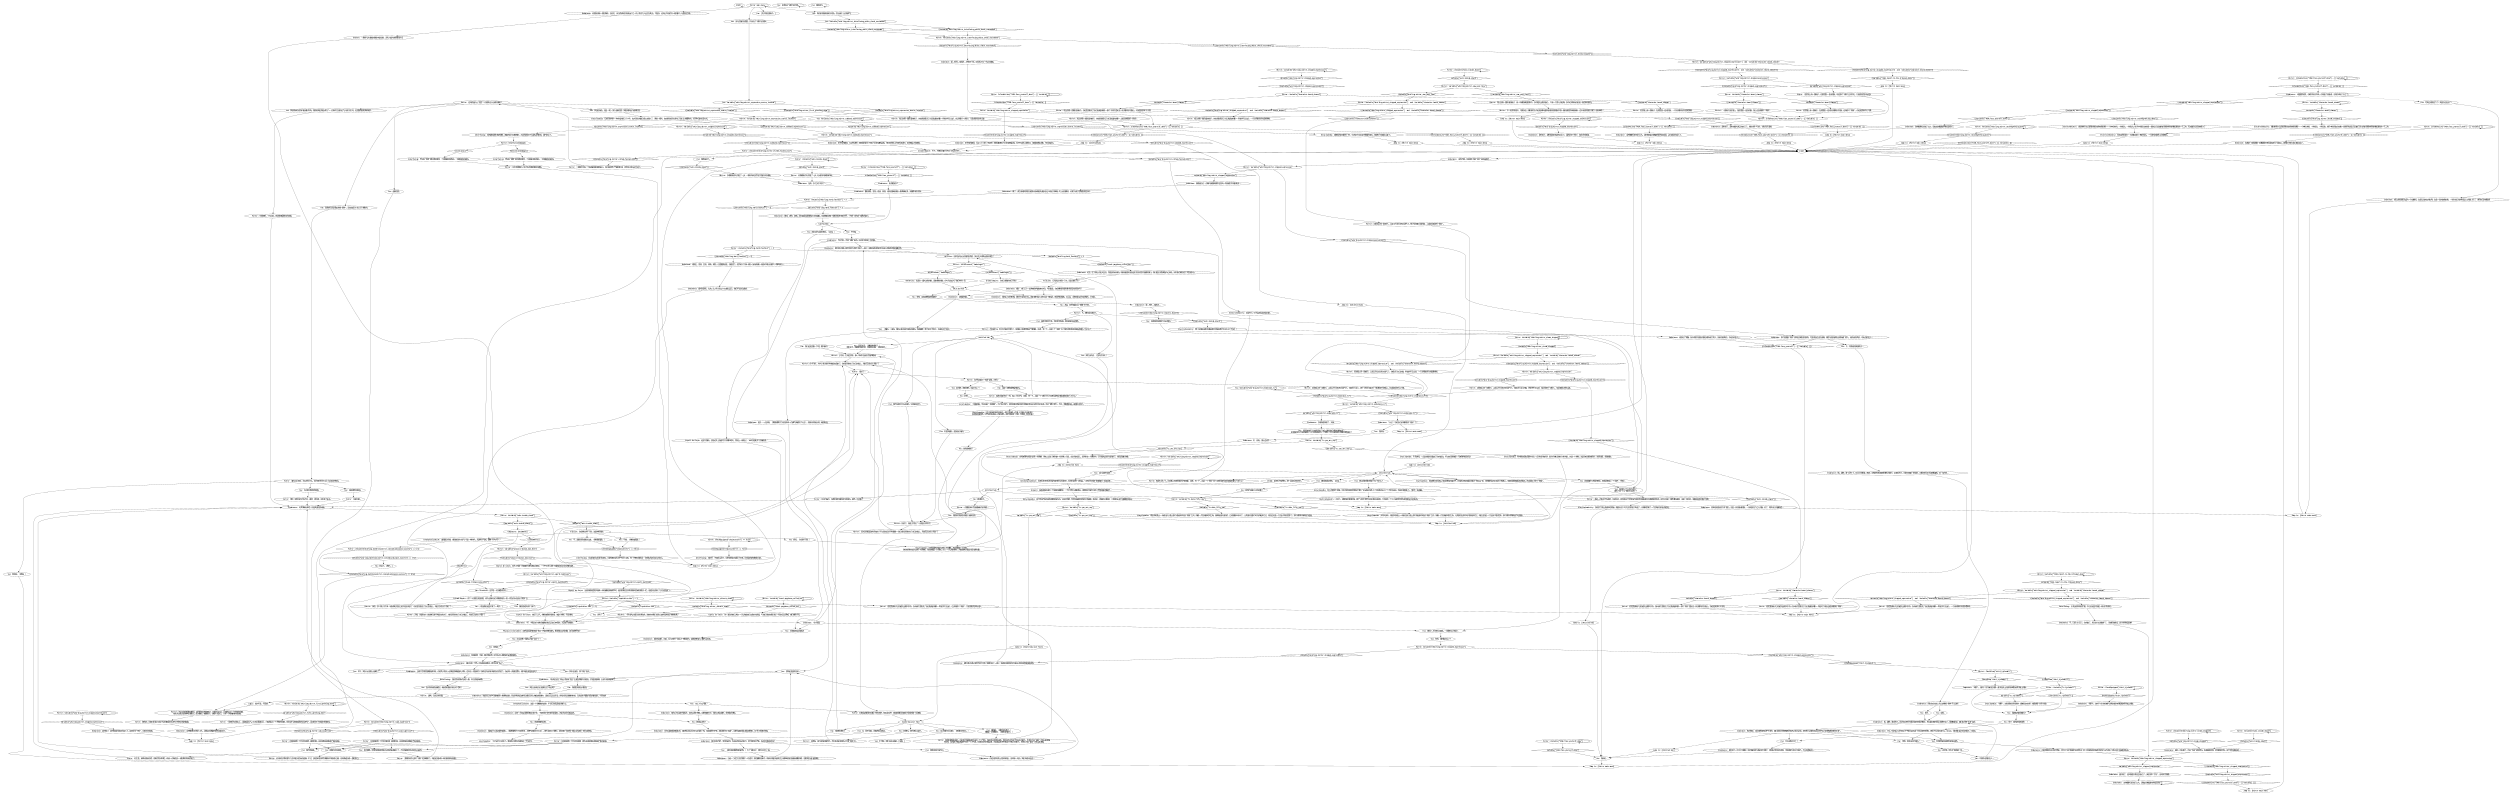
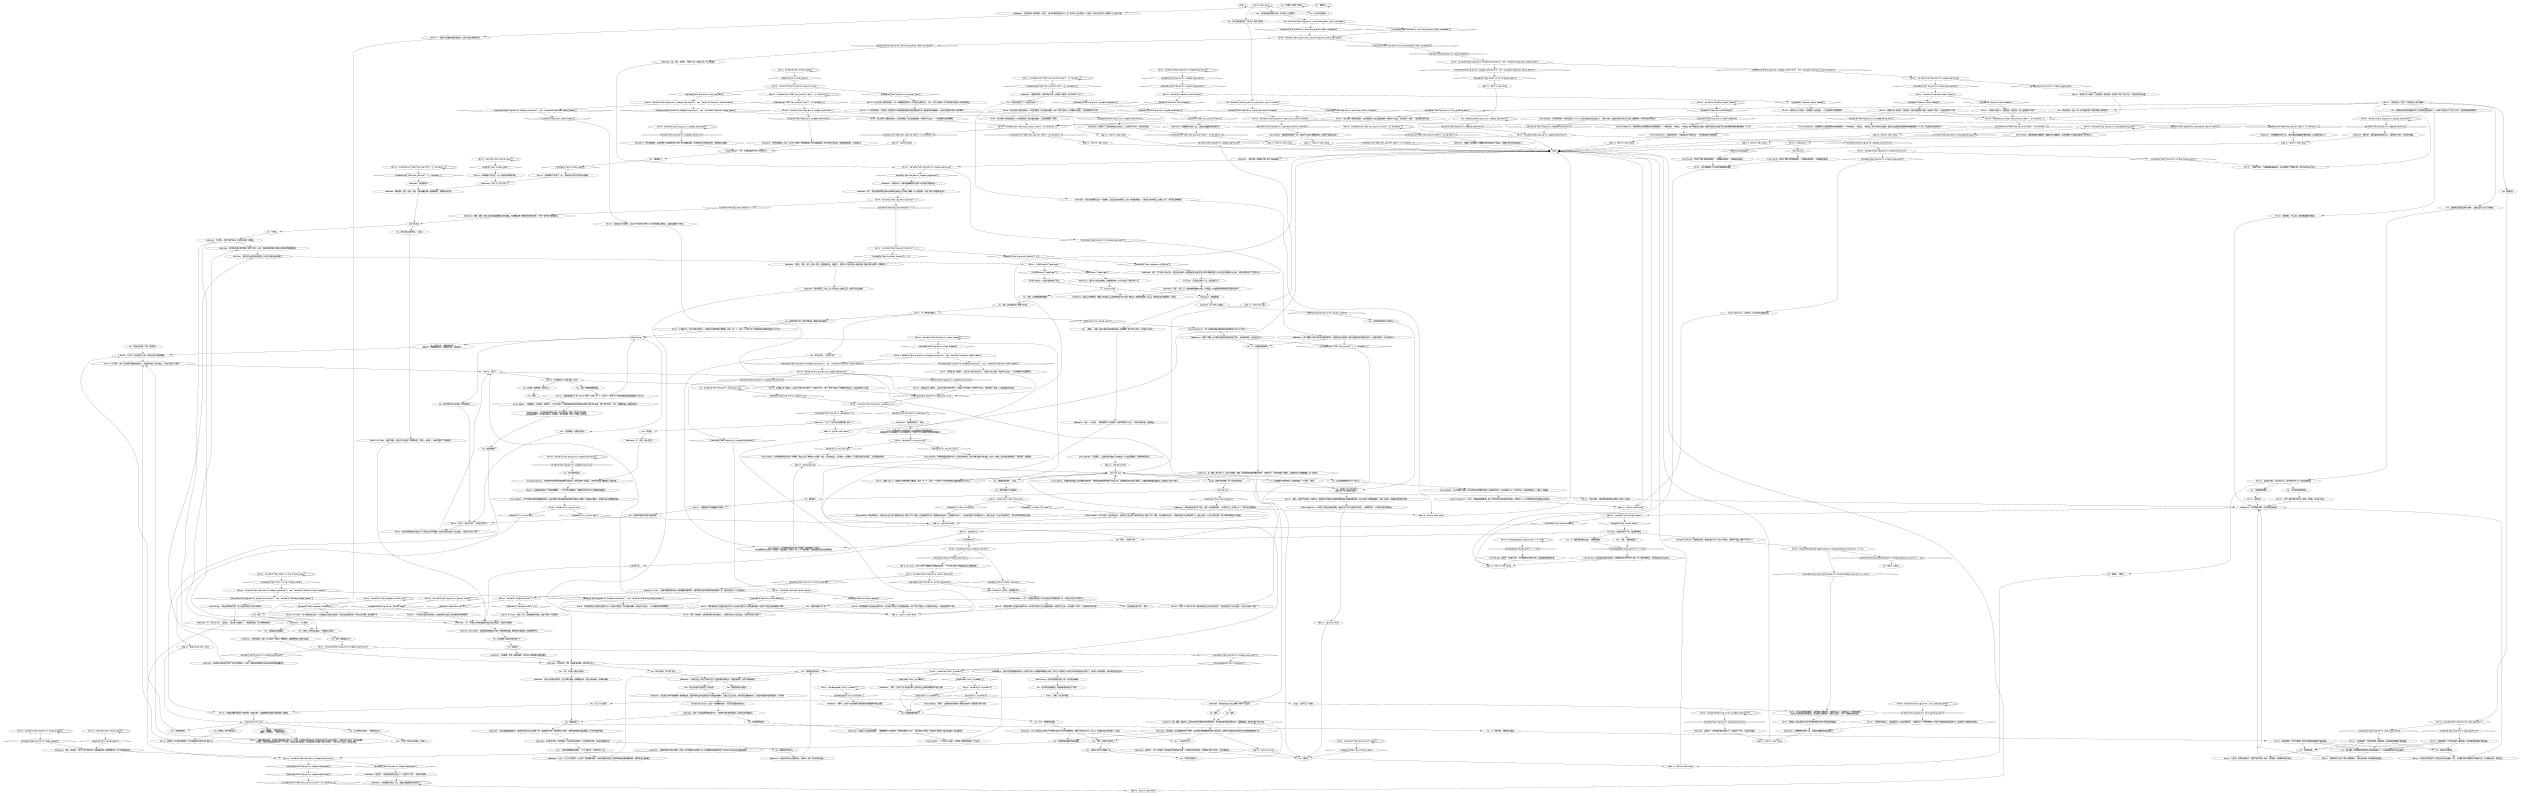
node "Mirror: HasVolitionDamage()": label "Mirror: HasVolitionDamage()" -> "Mirror: Composure()"
node "Composure: IsKimHere()": label "Composure: IsKimHere()" -> "Mirror: IsKimHere()"
edge "You: 什么？什么问题？" -> "Endurance: 你的心可以属于瑞瓦肖，也可以属于黑暗。如果犹豫不决，你的心将会破碎，变得毫无用处。": now "You: 等下，我为什么要这么做呢？" -> "Endurance: 你的心可以属于瑞瓦肖，也可以属于黑暗。如果犹豫不决，你的心将会破碎，变得毫无用处。"
